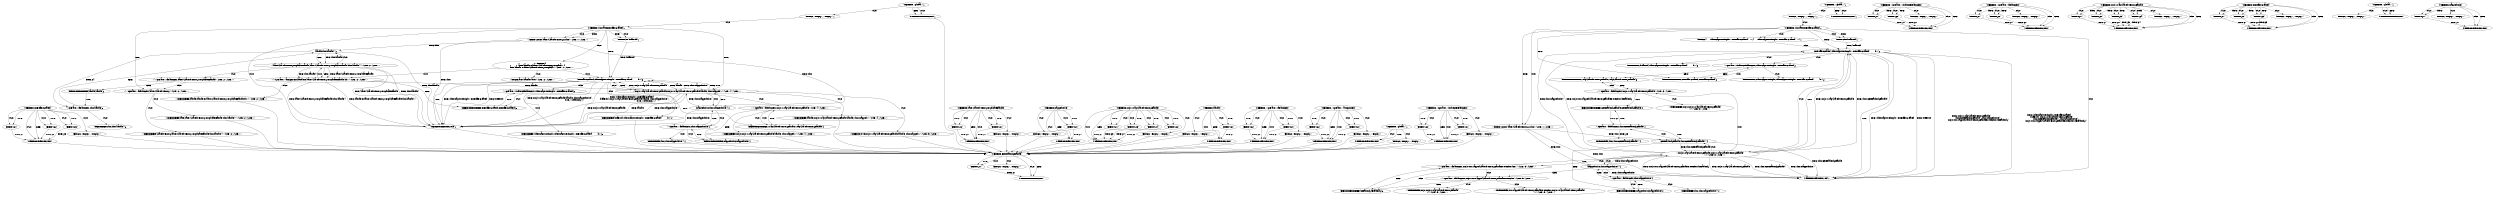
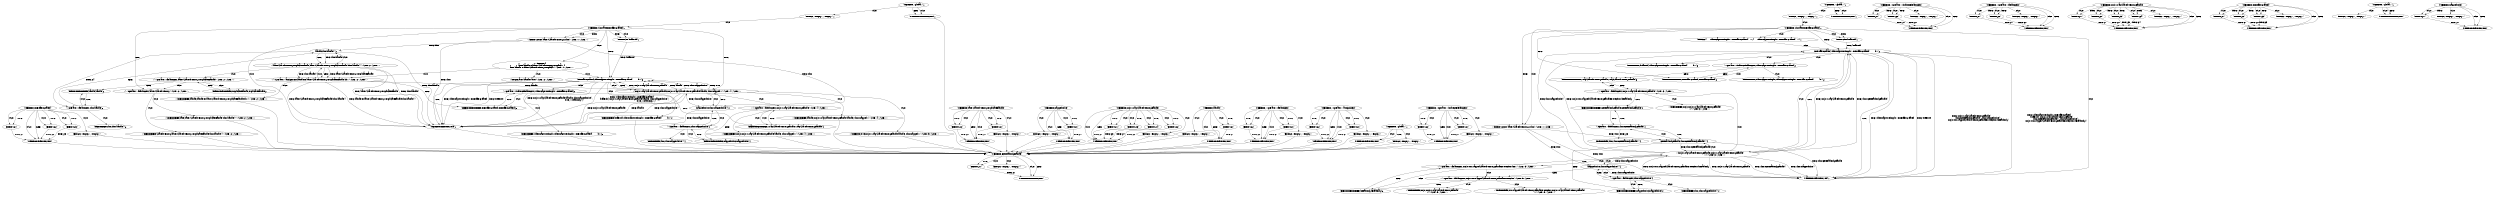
node "(FIELD_IDENTIFIER,DuplicateHandle,DuplicateHandle)": added
edge "(<operator>.fieldAccess,shm.handle)" -> "(FIELD_IDENTIFIER,handle,handle)": added, label "AST:"
edge "(FIELD_IDENTIFIER,GetReadOnlyHandle,GetReadOnlyHandle)" -> "(<operator>.fieldAccess,shm.GetReadOnlyHandle)": label "DDG: p2" -> "CFG: "
